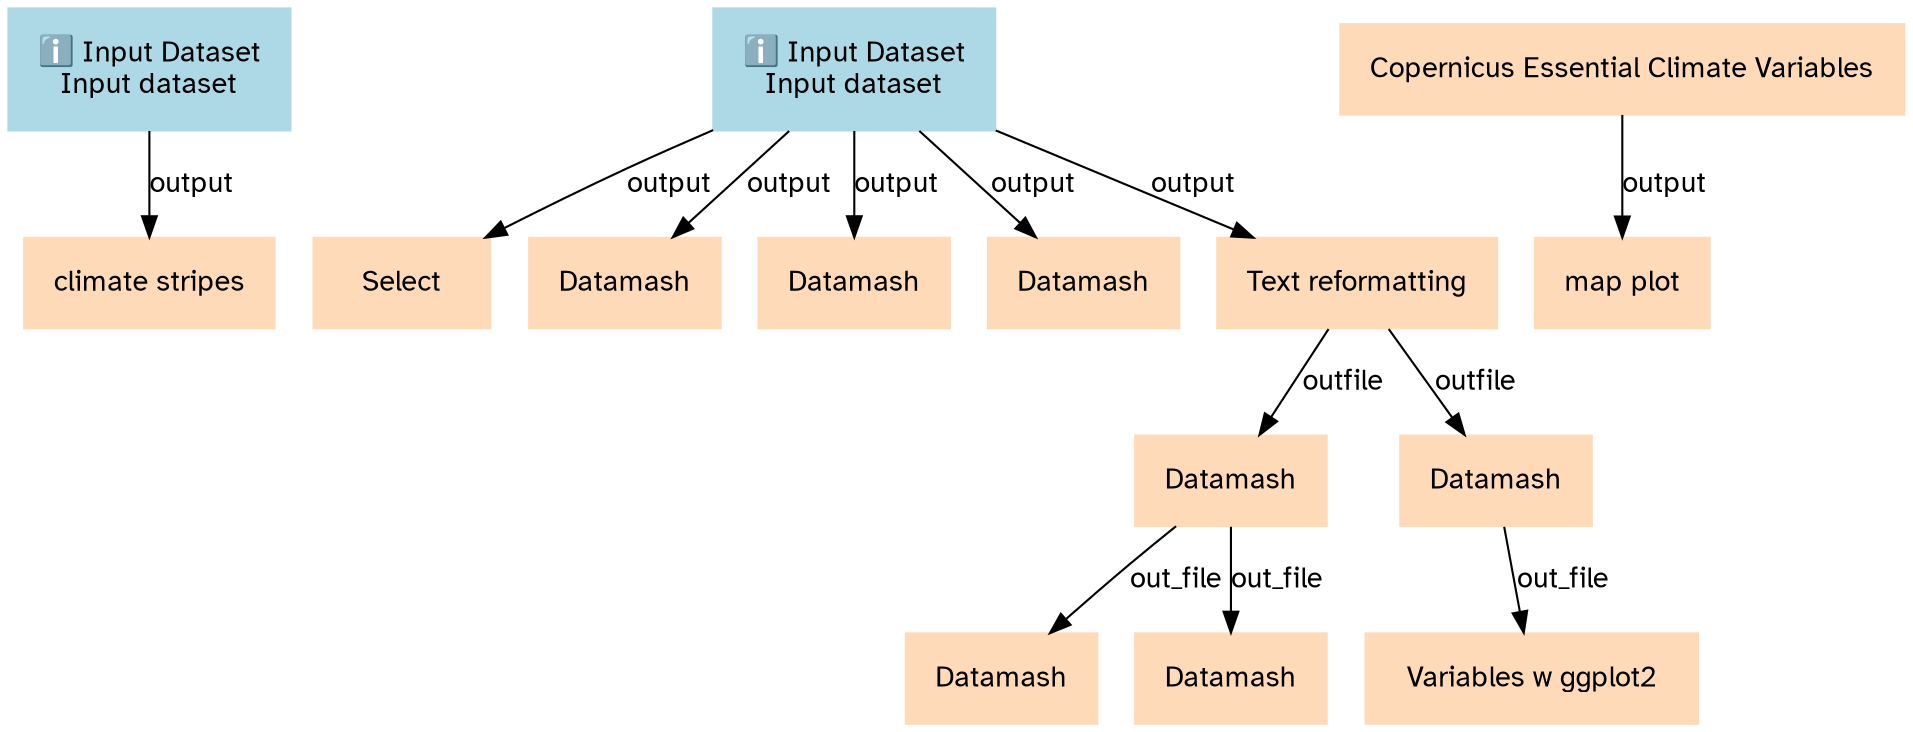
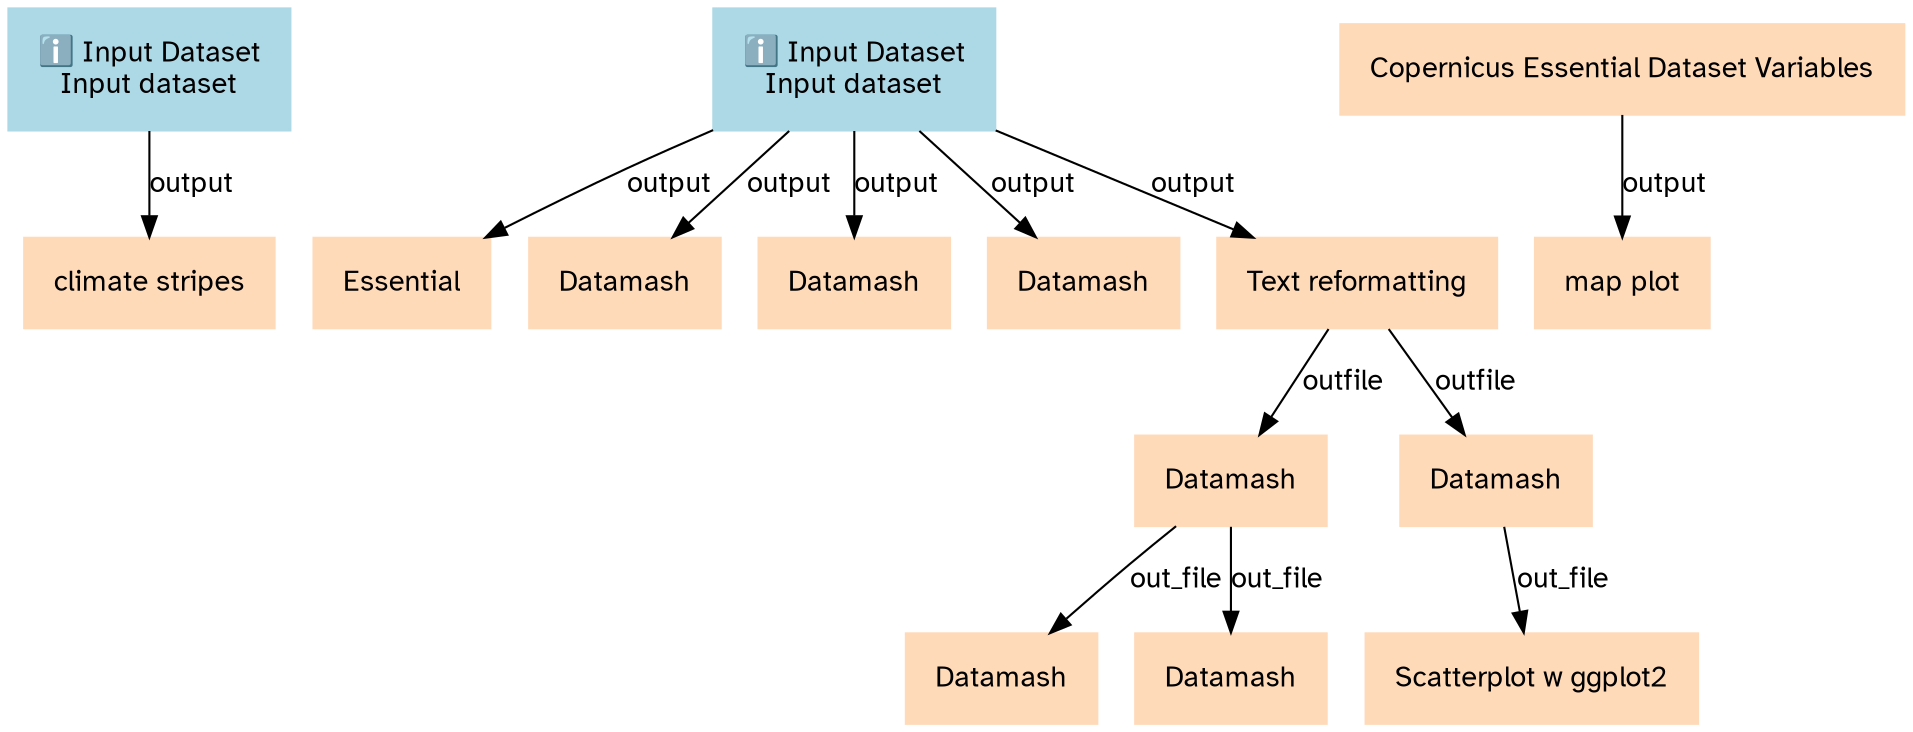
node "Copernicus Essential Climate Variables": label "Copernicus Essential Climate Variables" -> "Copernicus Essential Dataset Variables"
node "Select": label "Select" -> "Essential"
node "Variables w ggplot2": label "Variables w ggplot2" -> "Scatterplot w ggplot2"
